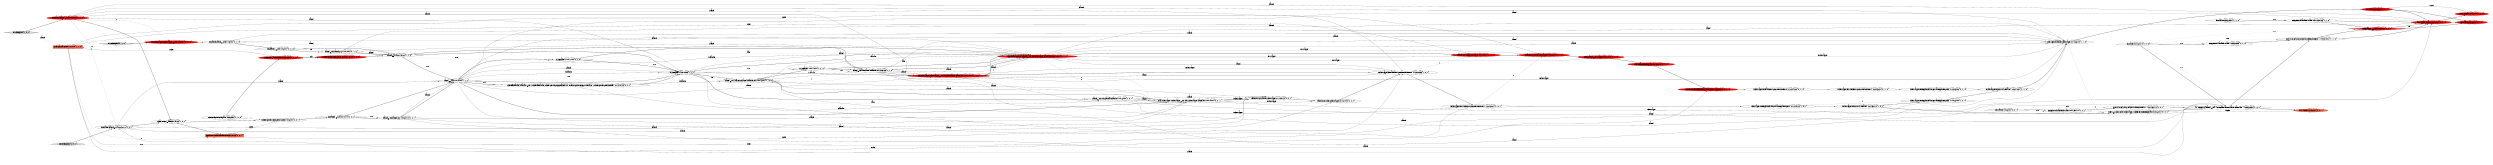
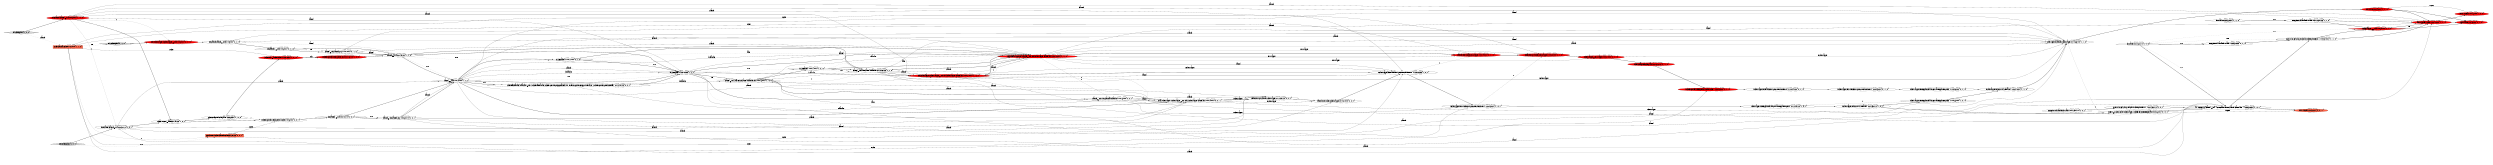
edge "setSocketOptions['0', '1', '0']" -> "SocketChannel socket@@@2@@@['1', '1', '0']": reversed
node "Throwable t@@@28@@@['0', '0', '1']": removed
edge "boolean success = false@@@4@@@['1', '0', '1']" -> "AsynchronousSocketChannel socket@@@2@@@['0', '0', '1']": now "boolean success = false@@@4@@@['1', '0', '1']" -> "socket.configureBlocking(false)@@@6@@@['1', '0', '0']"
